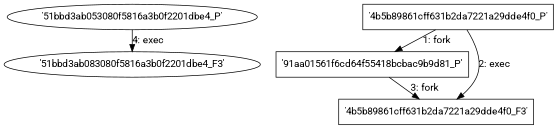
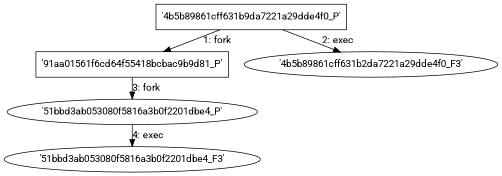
node "'4b5b89861cff631b2da7221a29dde4f0_P'": label "'4b5b89861cff631b2da7221a29dde4f0_P'" -> "'4b5b89861cff631b9da7221a29dde4f0_P'"
node "'51bbd3ab083080f5816a3b0f2201dbe4_F3'": label "'51bbd3ab083080f5816a3b0f2201dbe4_F3'" -> "'51bbd3ab053080f5816a3b0f2201dbe4_F3'"
edge "'91aa01561f6cd64f55418bcbac9b9d81_P'" -> "'4b5b89861cff631b2da7221a29dde4f0_F3'": now "'91aa01561f6cd64f55418bcbac9b9d81_P'" -> "'51bbd3ab053080f5816a3b0f2201dbe4_P'"
node "'4b5b89861cff631b2da7221a29dde4f0_F3'": shape box -> ellipse
